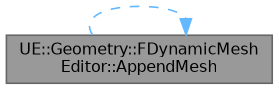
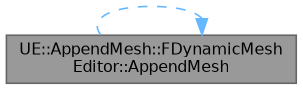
node "UE::Geometry::FDynamicMesh Editor::AppendMesh": label "UE::Geometry::FDynamicMesh Editor::AppendMesh" -> "UE::AppendMesh::FDynamicMesh Editor::AppendMesh"
